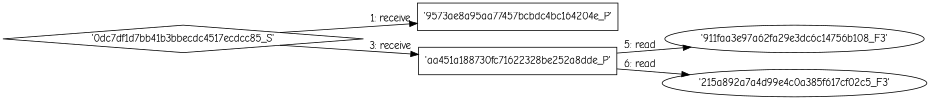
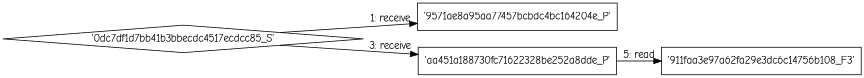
node "'9573ae8a95aa77457bcbdc4bc164204e_P'": label "'9573ae8a95aa77457bcbdc4bc164204e_P'" -> "'9571ae8a95aa77457bcbdc4bc164204e_P'"
node "'911faa3e97a62fa29e3dc6c14756b108_F3'": shape ellipse -> box
node "'215a892a7a4d99e4c0a385f617cf02c5_F3'": removed
